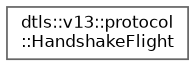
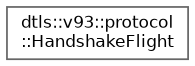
node "dtls::v13::protocol ::HandshakeFlight": label "dtls::v13::protocol ::HandshakeFlight" -> "dtls::v93::protocol ::HandshakeFlight"
